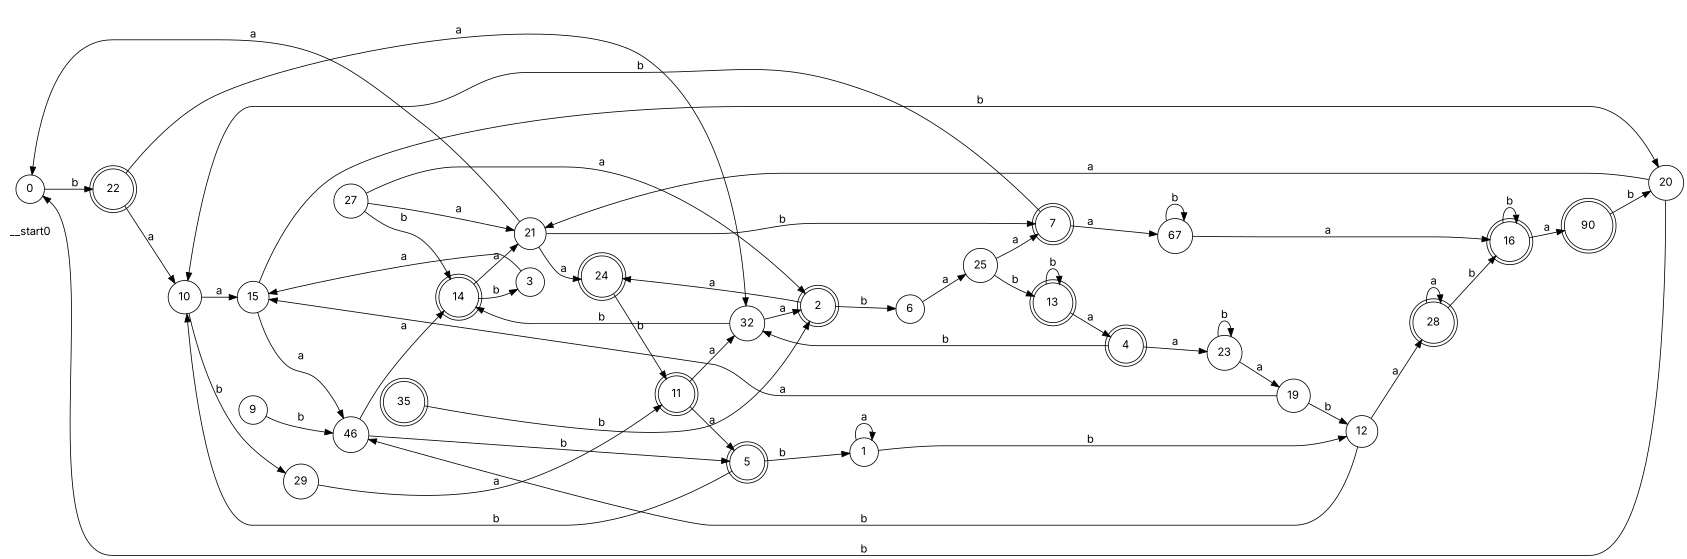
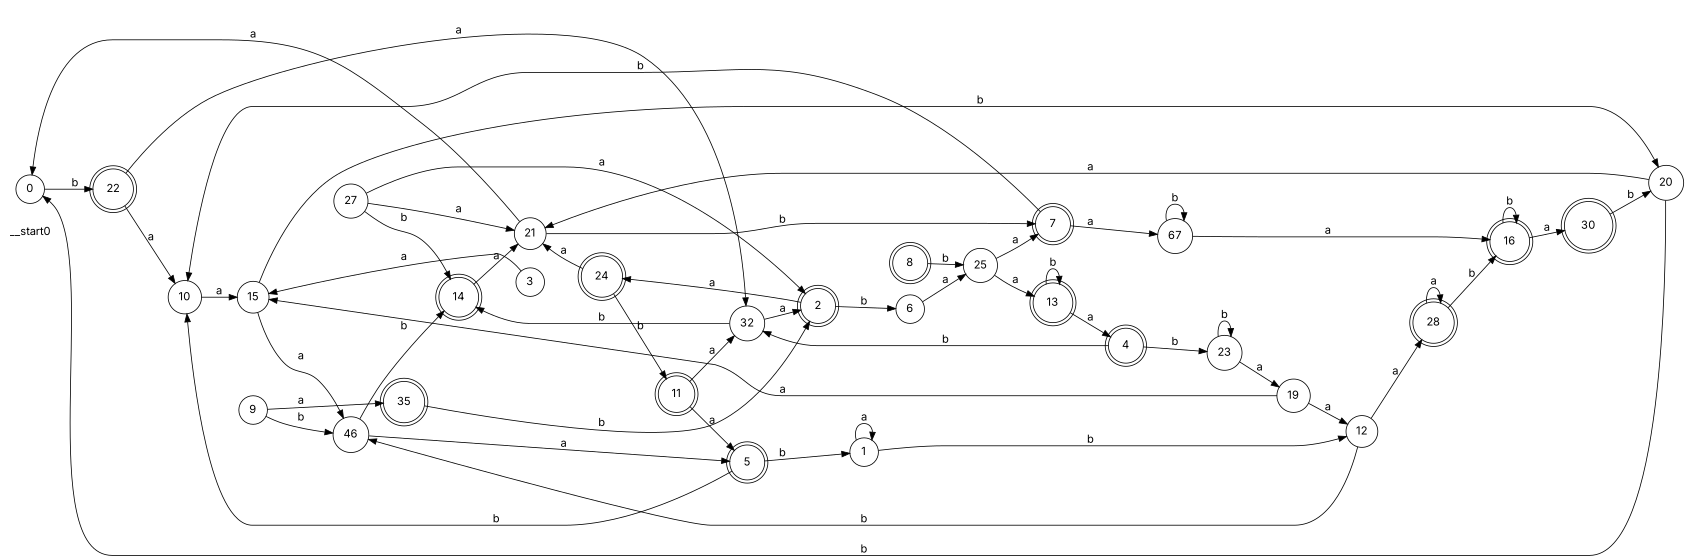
node "90": label "90" -> "30"
node "8": added
edge "21" -> "24": reversed
edge "25" -> "13": label "b" -> "a"
edge "14" -> "3": removed, label "b"
edge "46" -> "14": label "a" -> "b"
edge "4" -> "23": label "a" -> "b"
edge "9" -> "35": added, label "a"
edge "19" -> "12": label "b" -> "a"
edge "46" -> "5": label "b" -> "a"
node "29": removed
